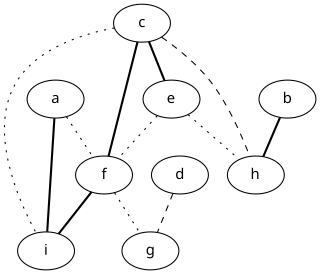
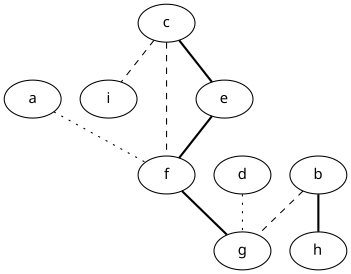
edge "c" -- "h": removed
edge "c" -- "f": style bold -> dashed
edge "c" -- "i": style dotted -> dashed
edge "e" -- "f": style dotted -> bold
edge "e" -- "h": removed
edge "a" -- "i": removed
edge "f" -- "i": removed
edge "f" -- "g": style dotted -> bold
edge "d" -- "g": style dashed -> dotted
edge "b" -- "g": added
